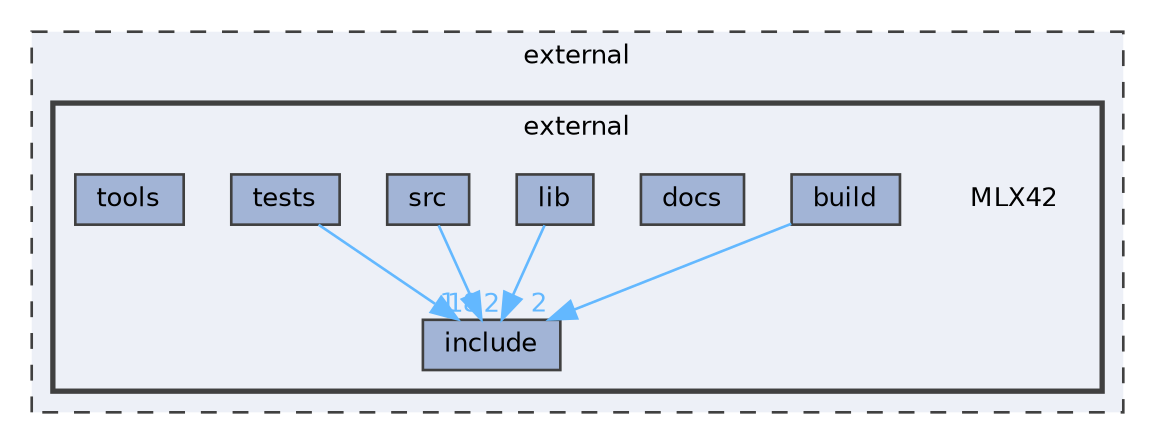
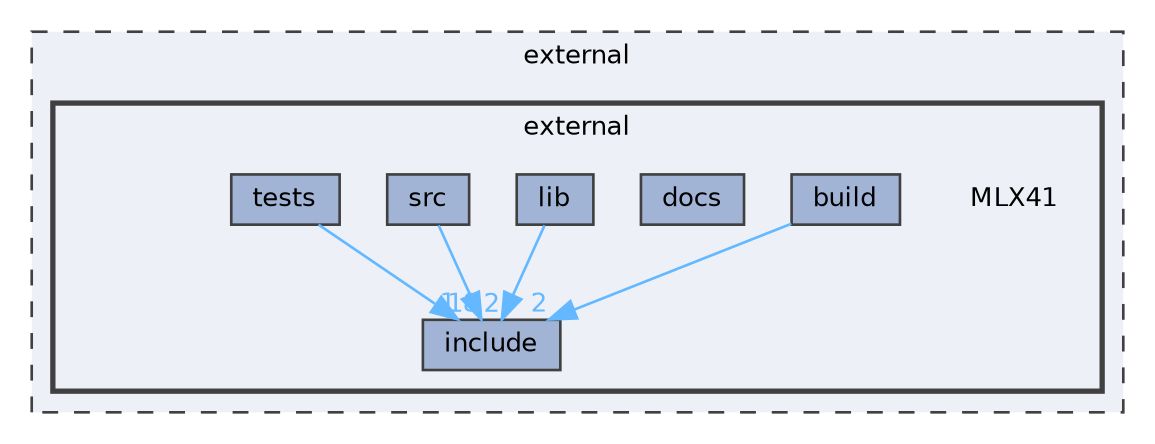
node "tools": removed
node "MLX42": label "MLX42" -> "MLX41"
